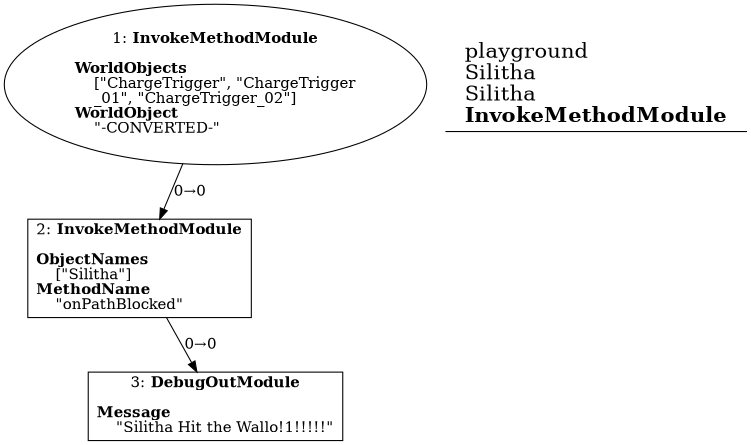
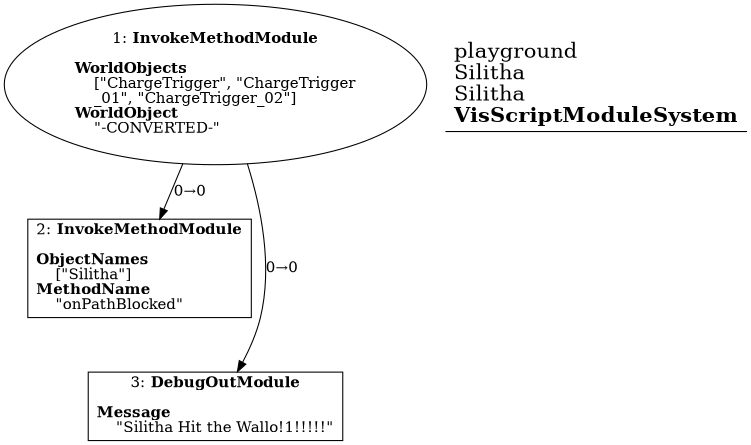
node "playground": text "InvokeMethodModule" -> "VisScriptModuleSystem"
edge "2:" -> "3:": now "1:" -> "3:"
